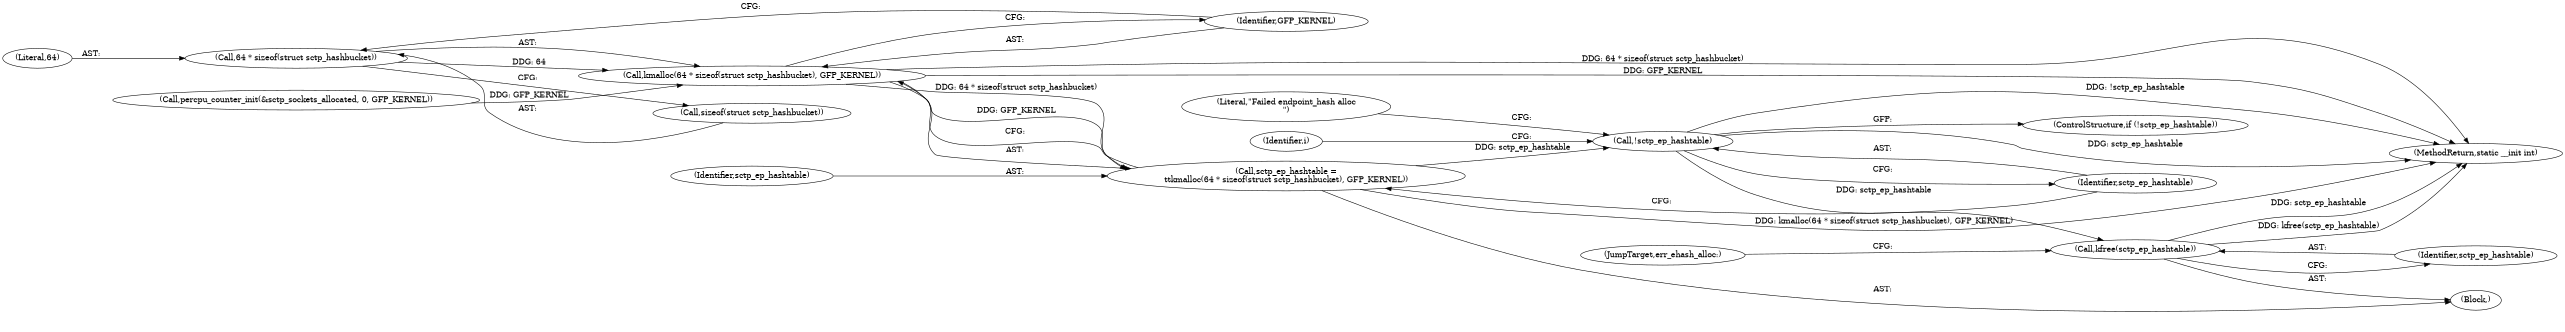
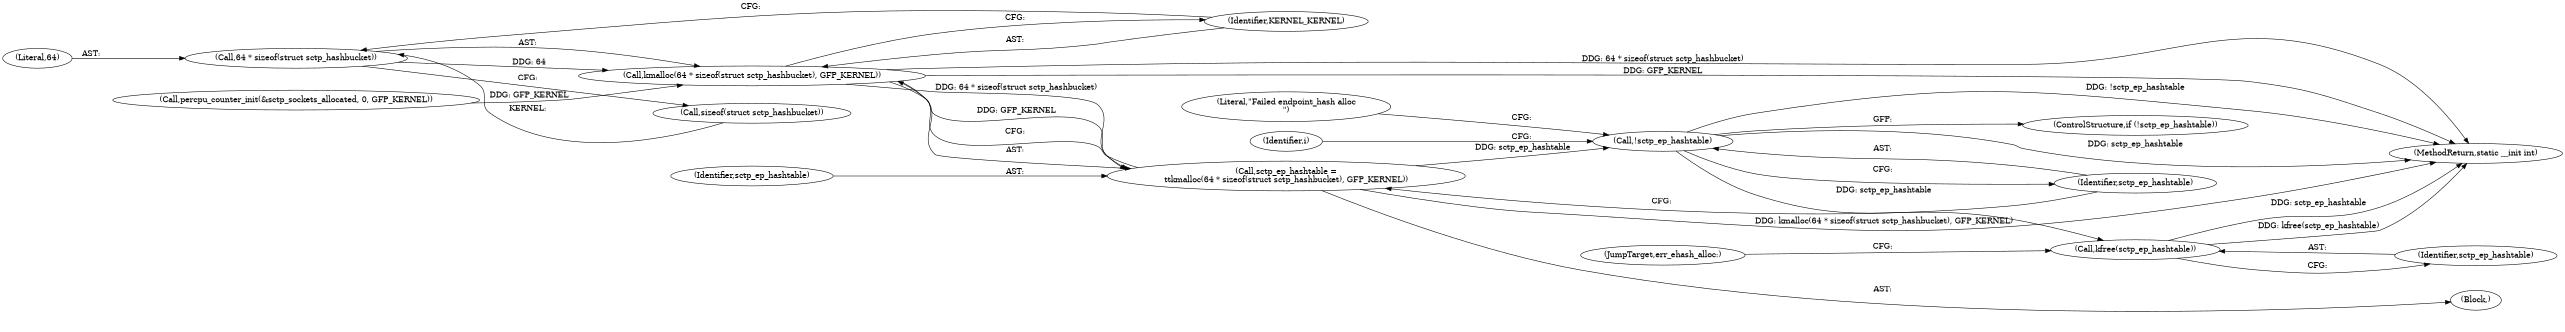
node "(Identifier,GFP_KERNEL)": label "(Identifier,GFP_KERNEL)" -> "(Identifier,KERNEL_KERNEL)"
edge "(Call,sizeof(struct sctp_hashbucket))" -> "(Call,64 * sizeof(struct sctp_hashbucket))": label "AST: " -> "KERNEL: "
edge "(Call,kfree(sctp_ep_hashtable))" -> "(Block,)": removed, label "AST:"
